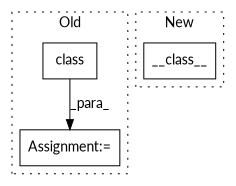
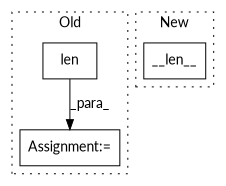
node "class": label "class" -> "len"
node "__class__": label "__class__" -> "__len__"
